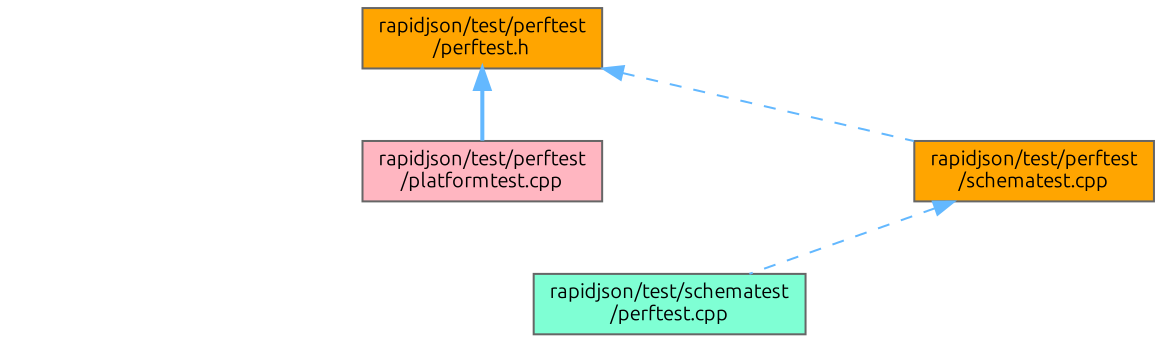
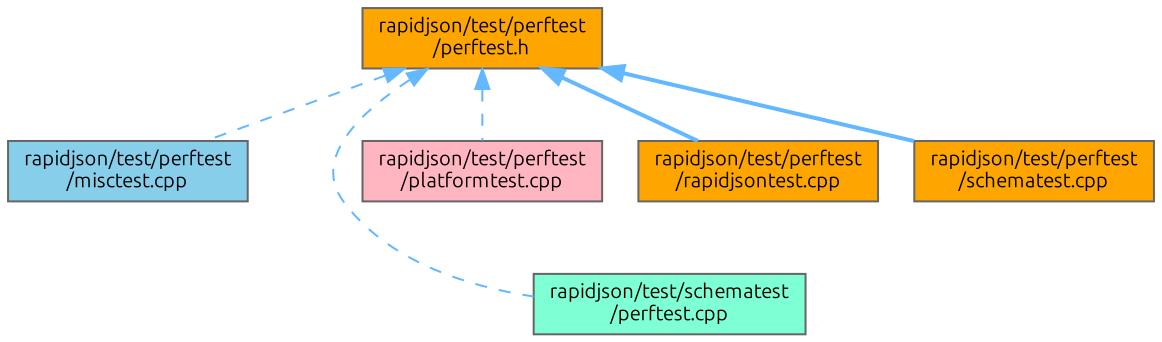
edge "rapidjson/test/perftest /schematest.cpp" -> "rapidjson/test/perftest /perftest.h": style dashed -> bold
edge "rapidjson/test/perftest /platformtest.cpp" -> "rapidjson/test/perftest /perftest.h": style bold -> dashed
node "rapidjson/test/perftest /misctest.cpp": added
node "rapidjson/test/perftest /rapidjsontest.cpp": added
edge "rapidjson/test/schematest /perftest.cpp" -> "rapidjson/test/perftest /schematest.cpp": now "rapidjson/test/schematest /perftest.cpp" -> "rapidjson/test/perftest /perftest.h"
